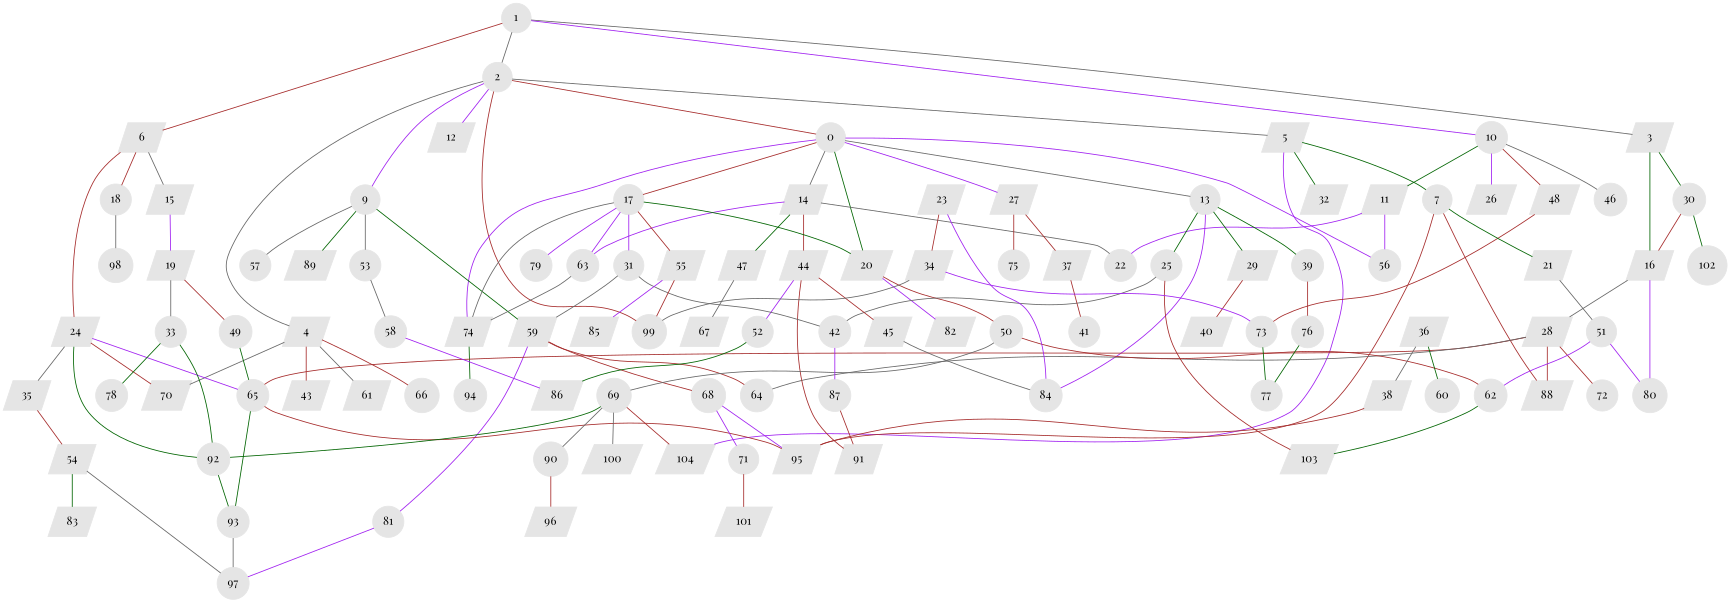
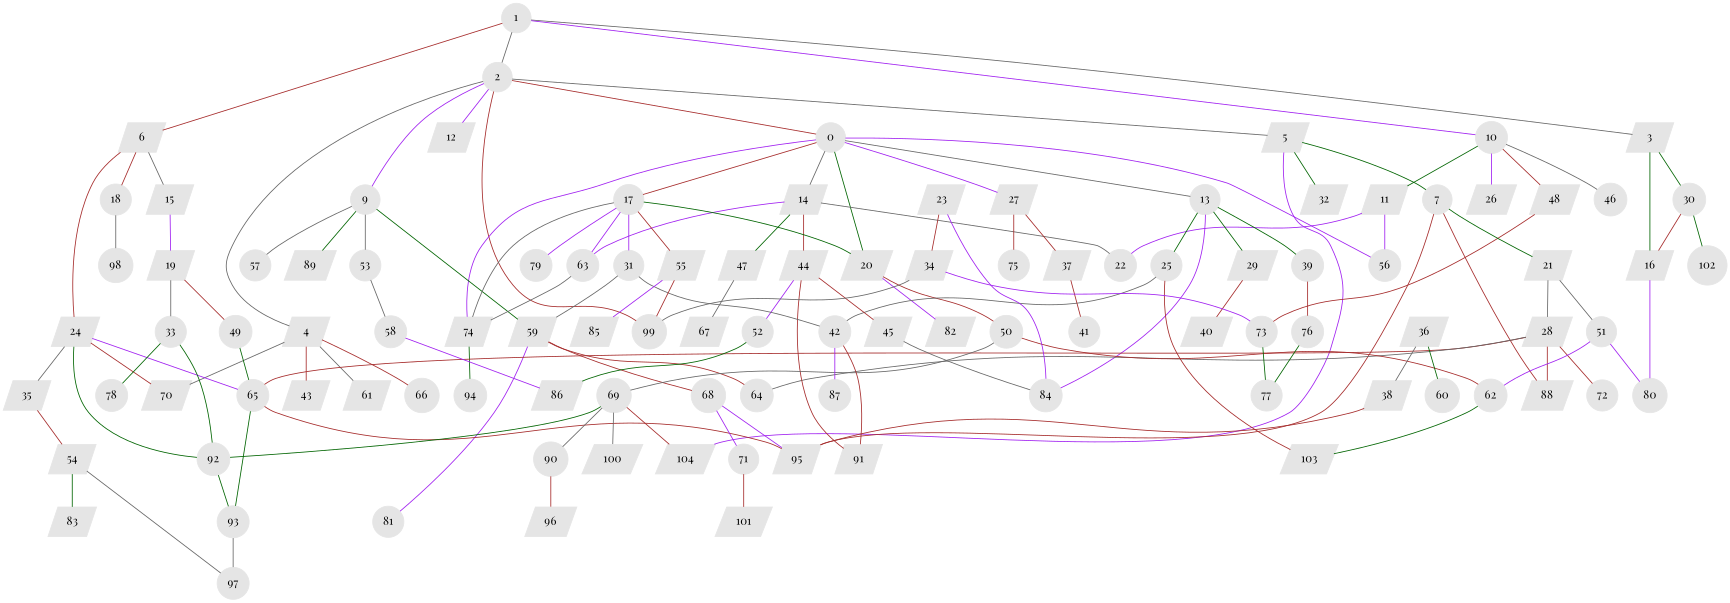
edge "16" -- "28": now "21" -- "28"
edge "87" -- "91": now "42" -- "91"
edge "81" -- "97": removed
